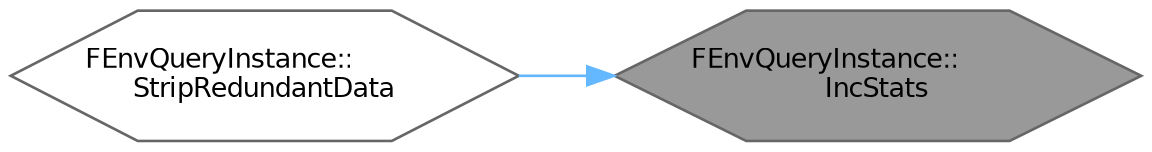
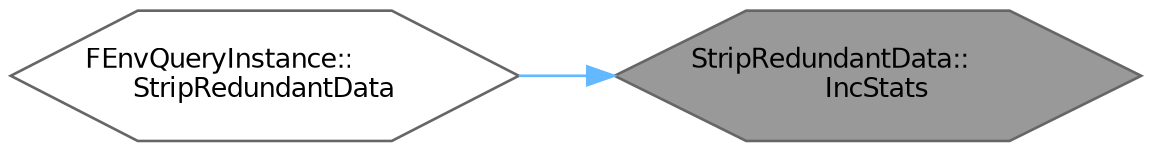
node "FEnvQueryInstance:: IncStats": label "FEnvQueryInstance:: IncStats" -> "StripRedundantData:: IncStats"
